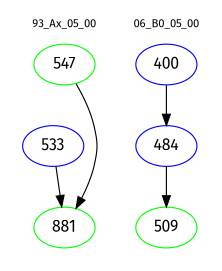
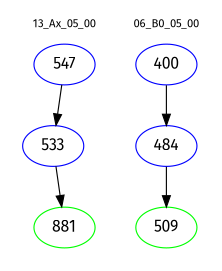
cluster "93_Ax_05_00": label "93_Ax_05_00" -> "13_Ax_05_00"
node "547": color green -> blue
edge "547" -> "881": now "547" -> "533"
